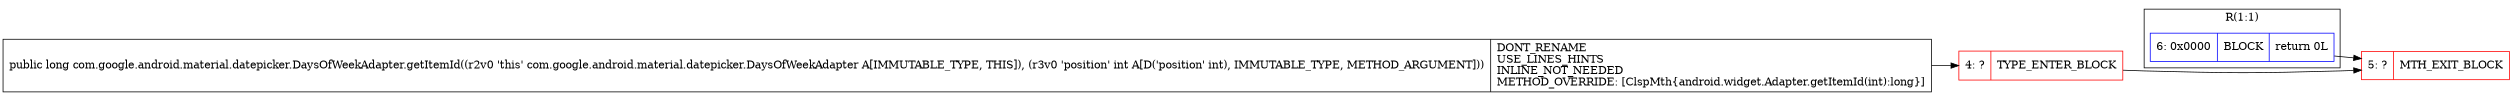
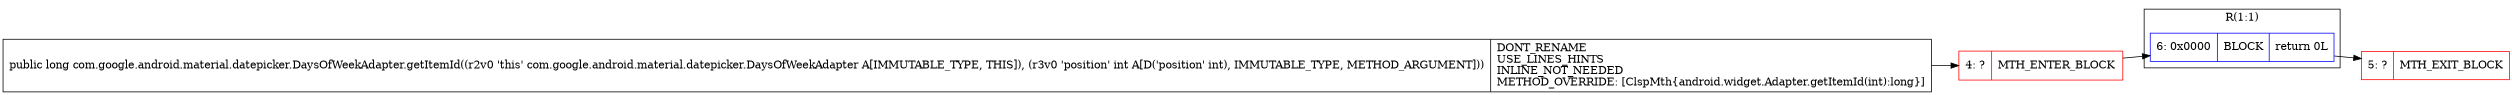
node "4: ?": text "TYPE_ENTER_BLOCK" -> "MTH_ENTER_BLOCK"
edge "4: ?" -> "5: ?": now "4: ?" -> "6: 0x0000"
